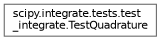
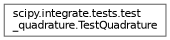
node "scipy.integrate.tests.test _integrate.TestQuadrature": label "scipy.integrate.tests.test _integrate.TestQuadrature" -> "scipy.integrate.tests.test _quadrature.TestQuadrature"
